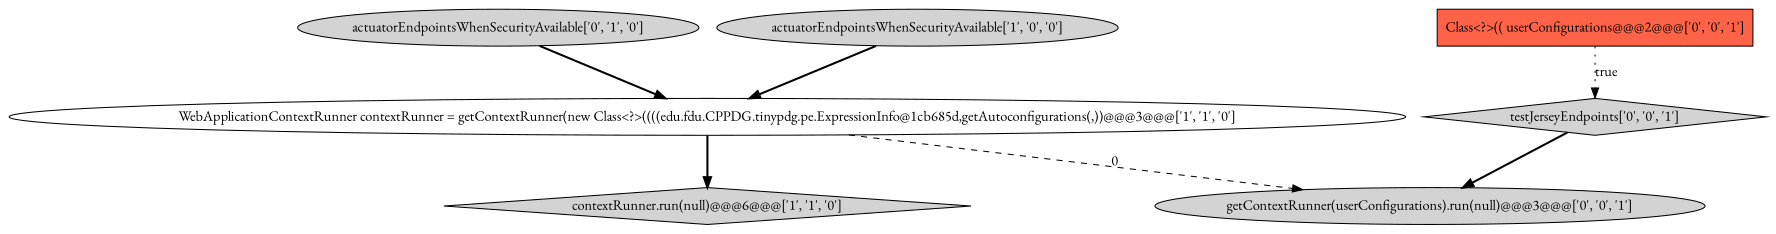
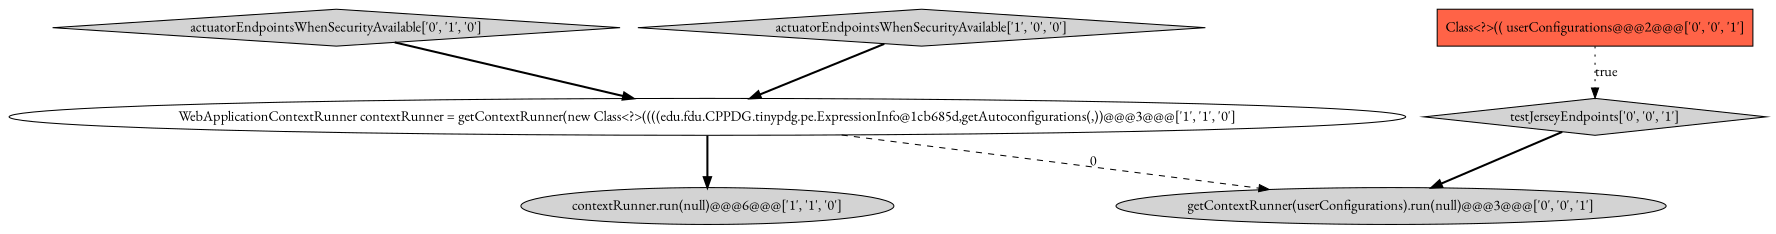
node "actuatorEndpointsWhenSecurityAvailable['0', '1', '0']": shape ellipse -> diamond
node "actuatorEndpointsWhenSecurityAvailable['1', '0', '0']": shape ellipse -> diamond
node "contextRunner.run(null)@@@6@@@['1', '1', '0']": shape diamond -> ellipse
